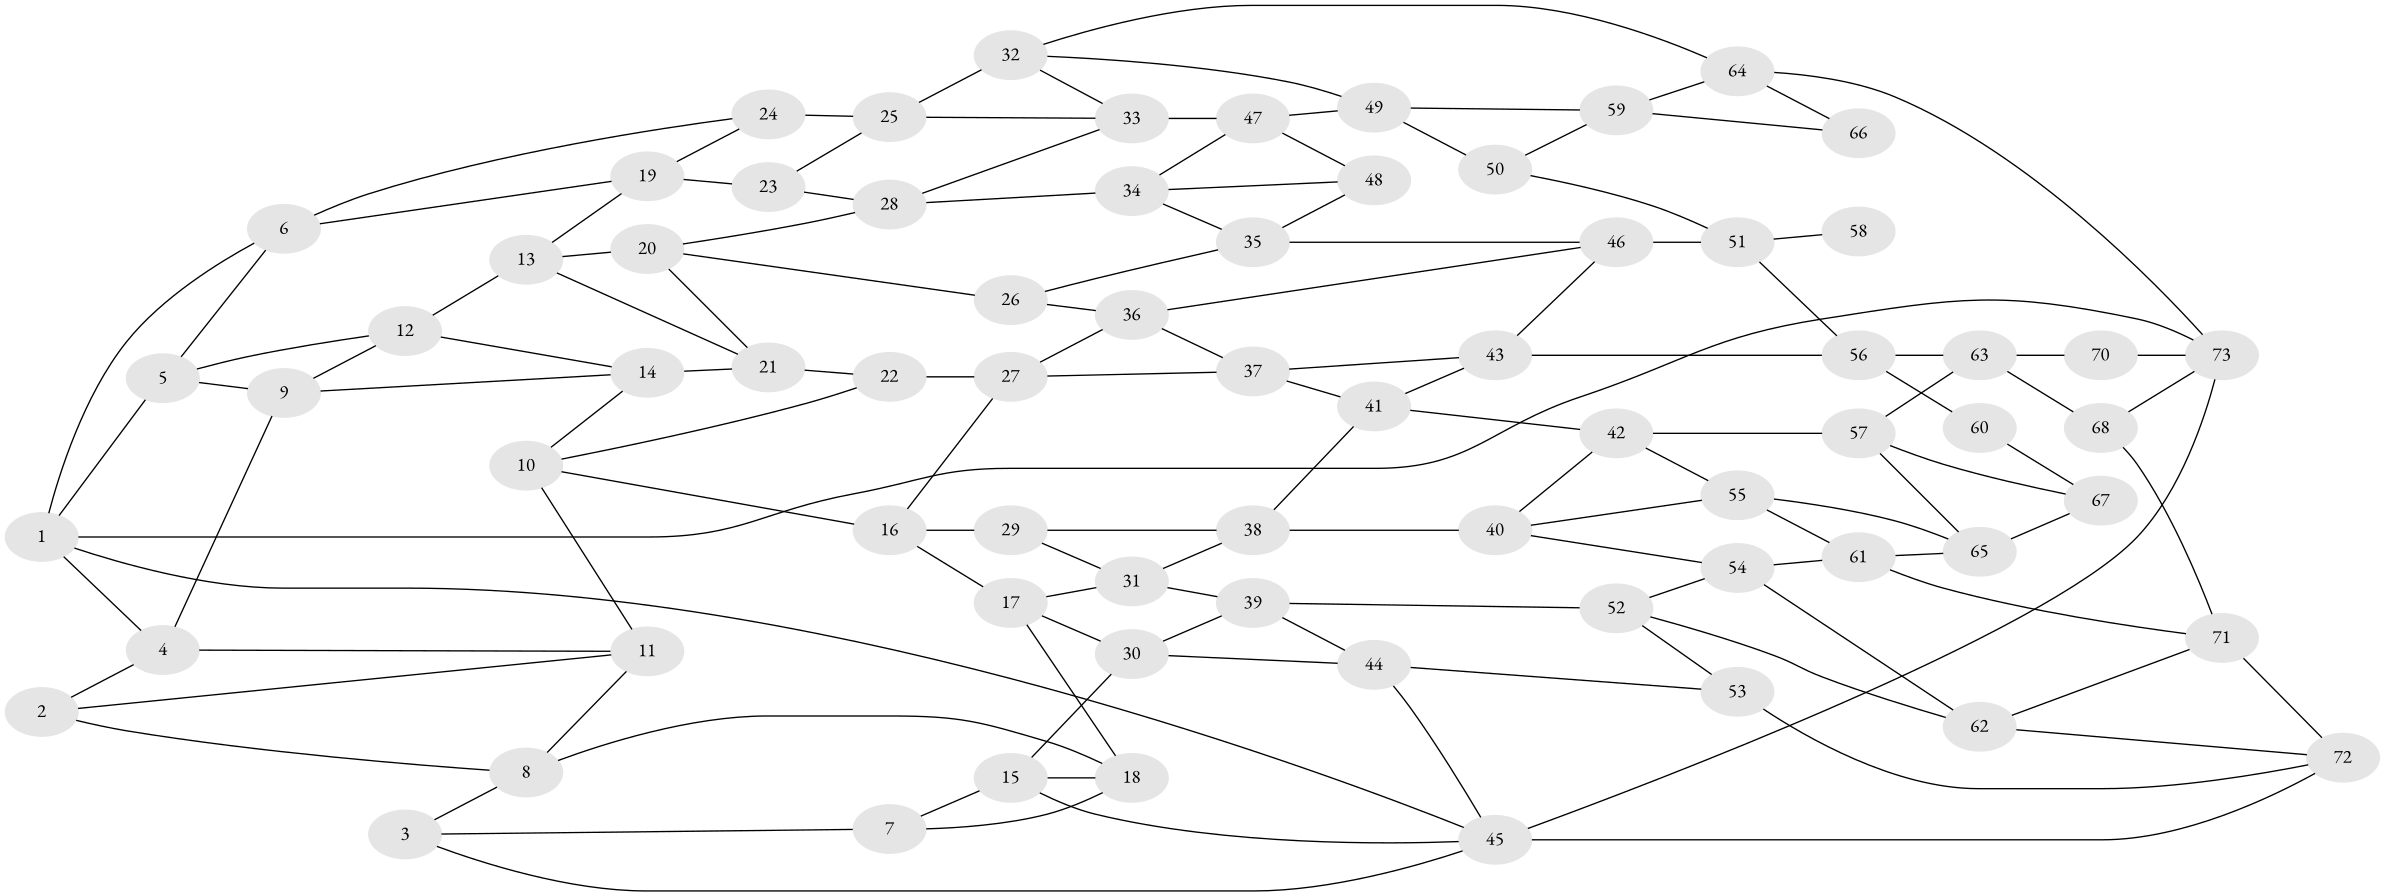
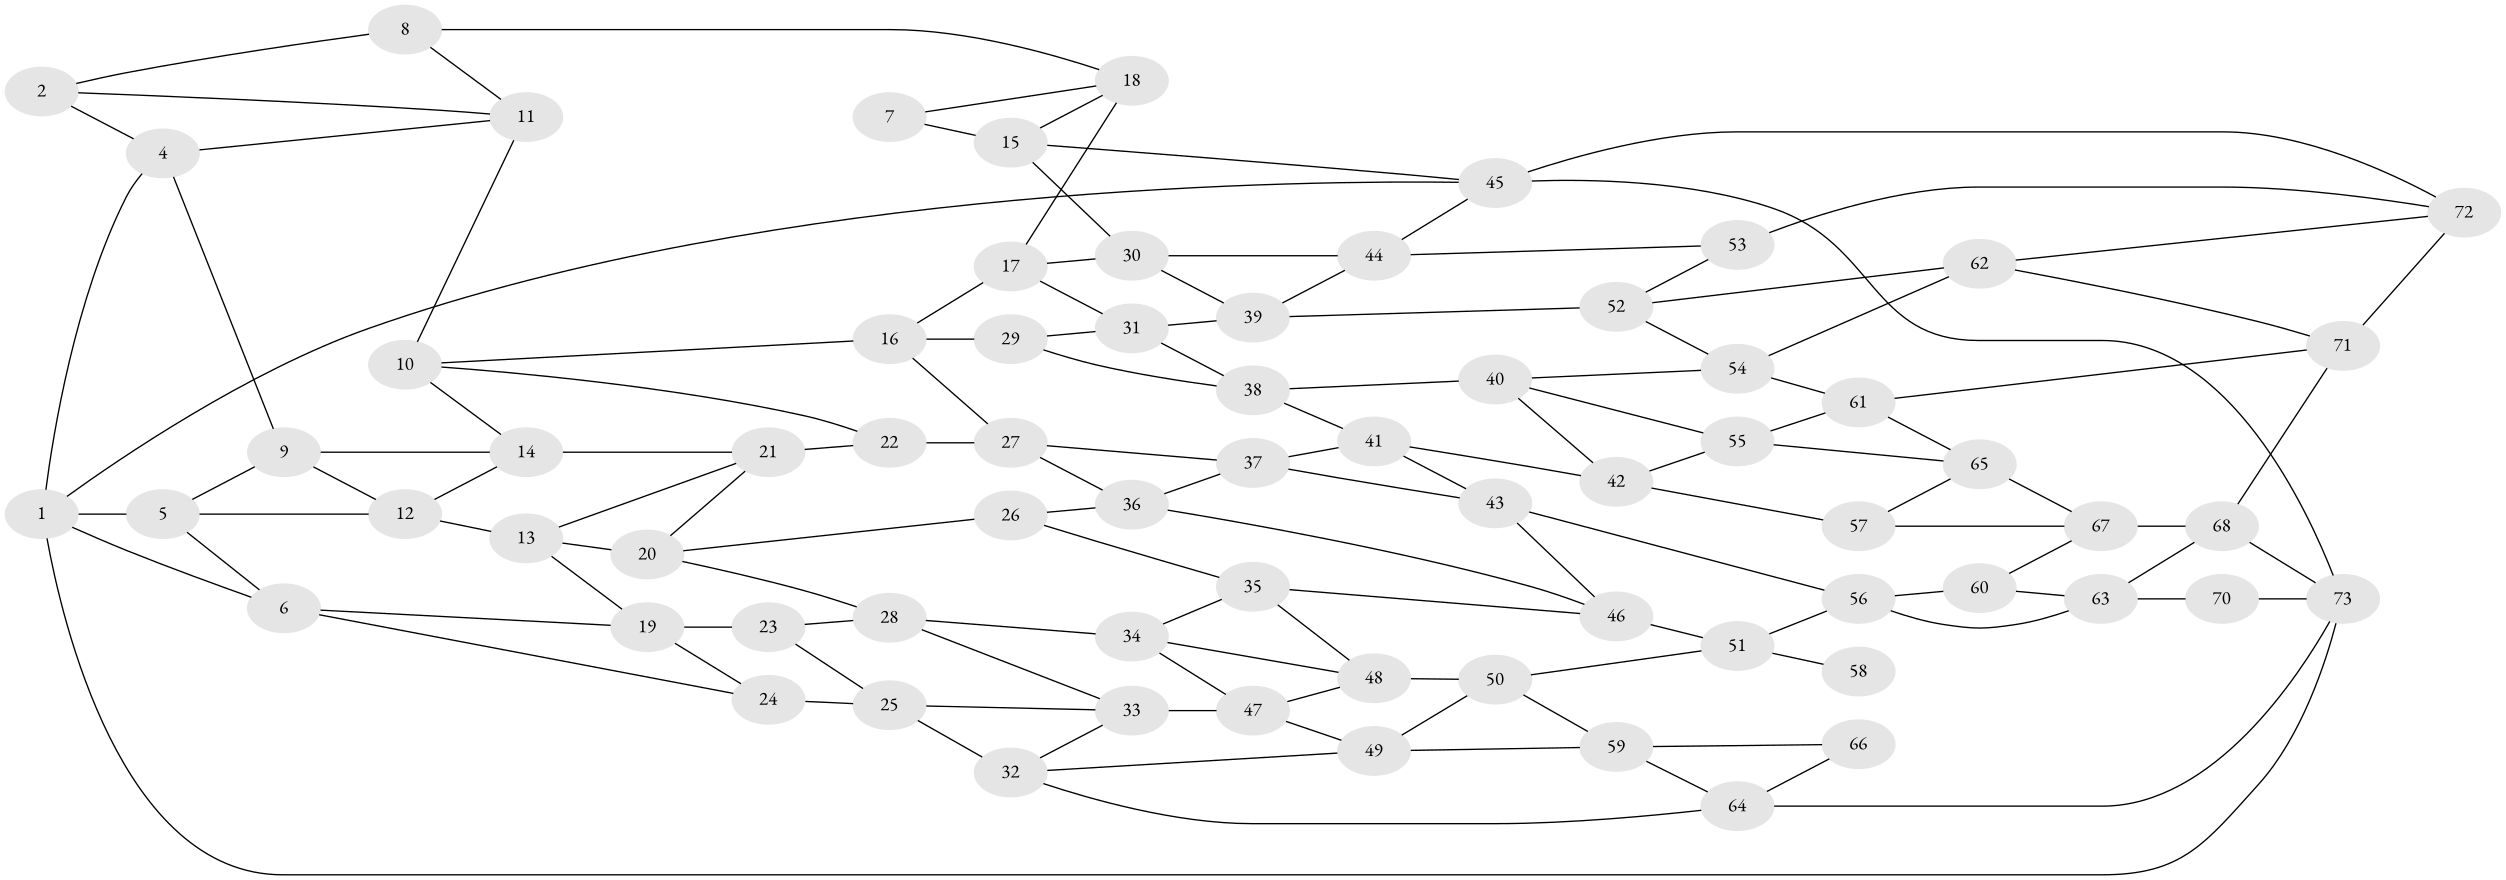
edge "63" -- "57": now "63" -- "60"
edge "67" -- "68": added
edge "48" -- "50": added
node "3": removed
